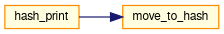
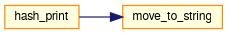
node "move_to_hash": label "move_to_hash" -> "move_to_string"
